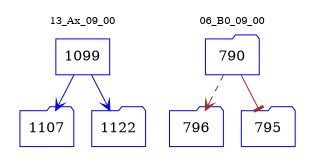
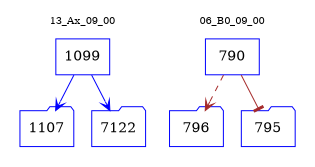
node "790": shape folder -> box
node "1122": label "1122" -> "7122"
